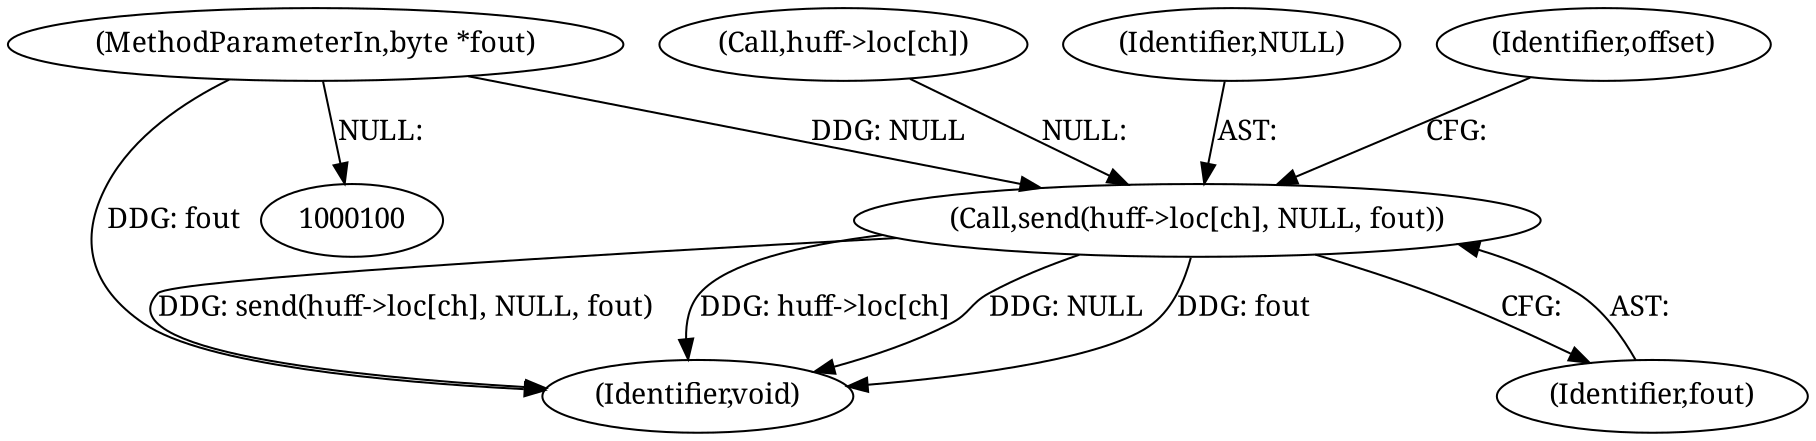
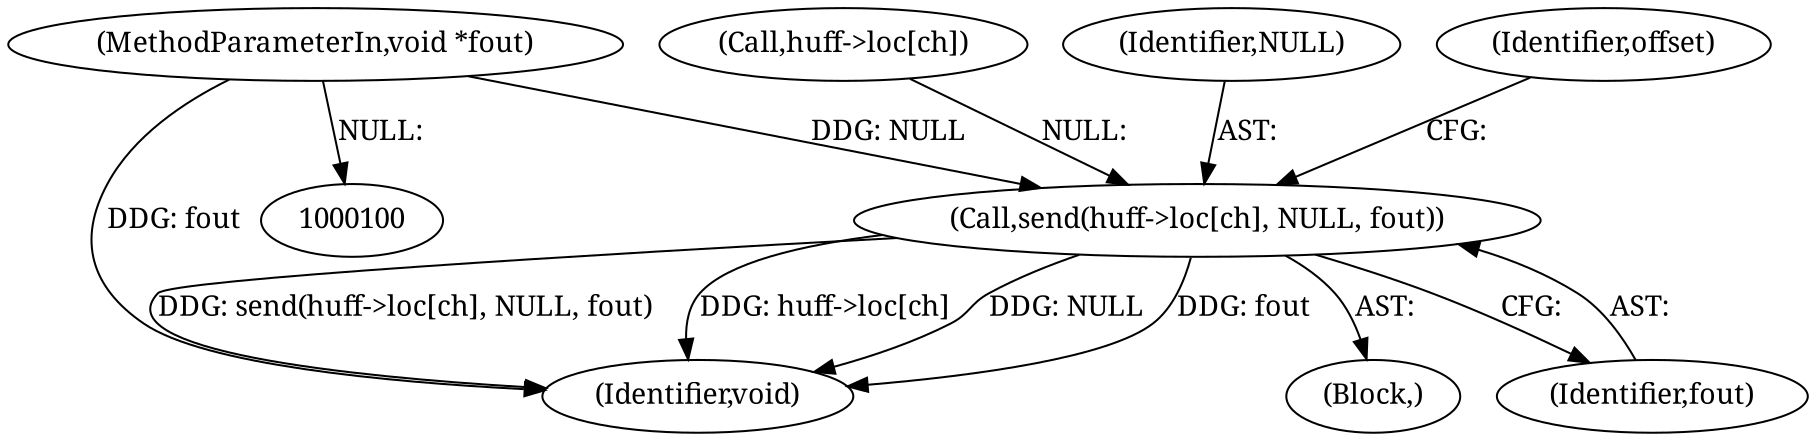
node "(MethodParameterIn,byte *fout)": label "(MethodParameterIn,byte *fout)" -> "(MethodParameterIn,void *fout)"
node "(Block,)": added
